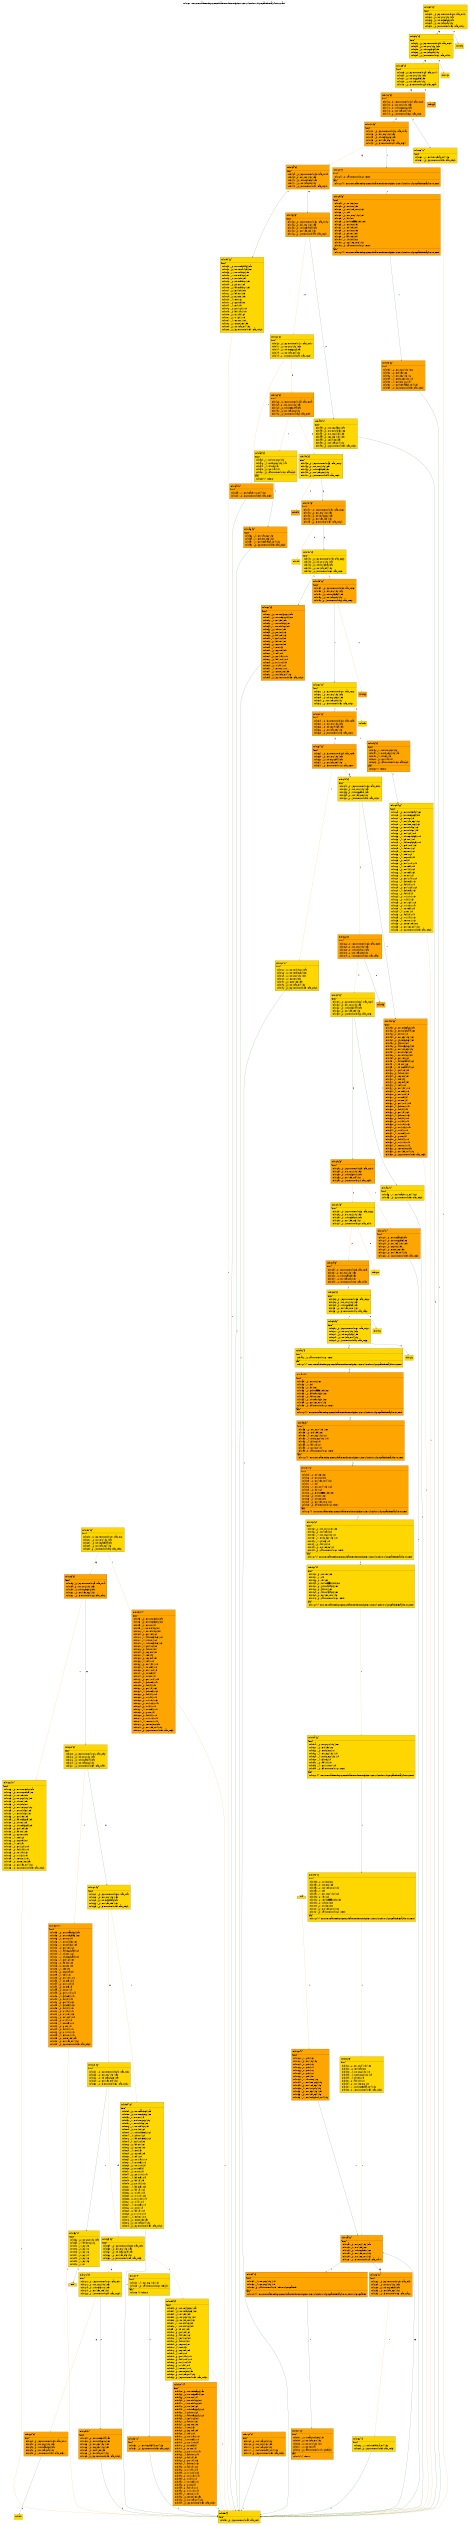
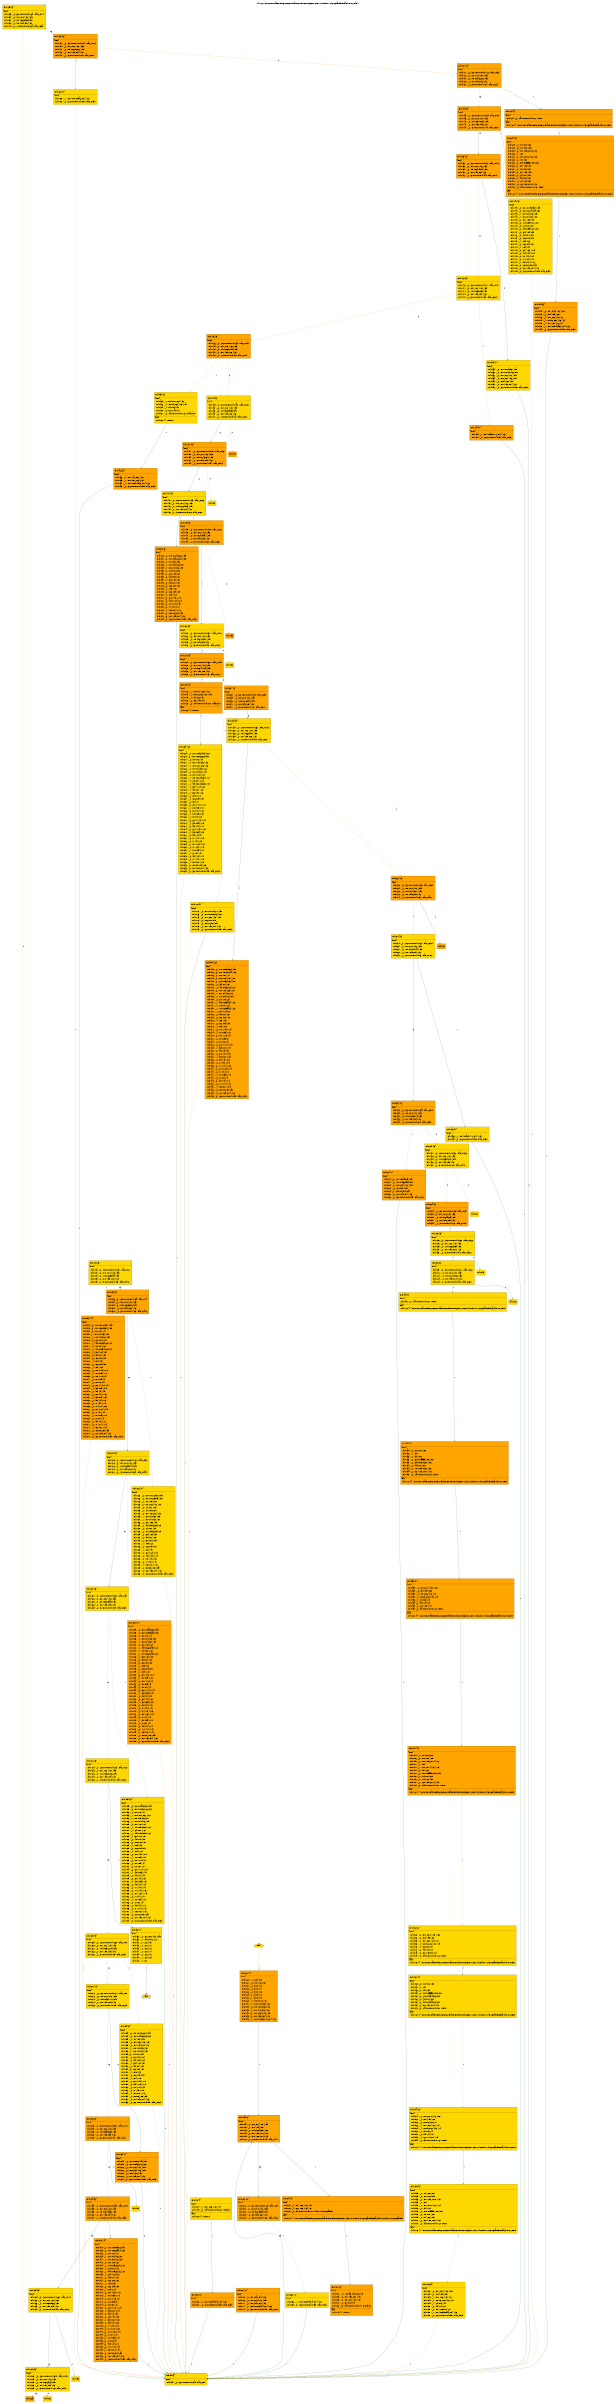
edge "0x4013d6 [25]" -> "0x4013ef [25]": now "0x4013d6 [25]" -> "0x40163a"
edge "0x401bcc [39]" -> "0x4012af [23]": now "0x401bcc [39]" -> "0x401feb [5]"
node "0x4013a4 [25]": added
